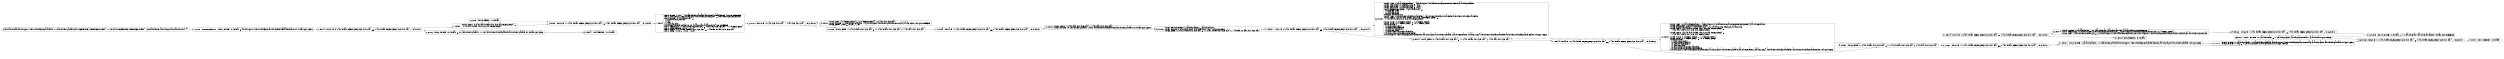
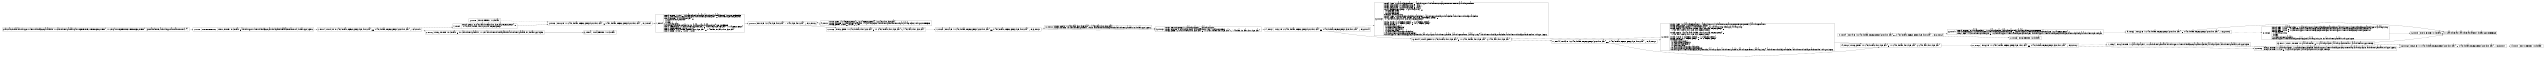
node "30: 0x0085": added
